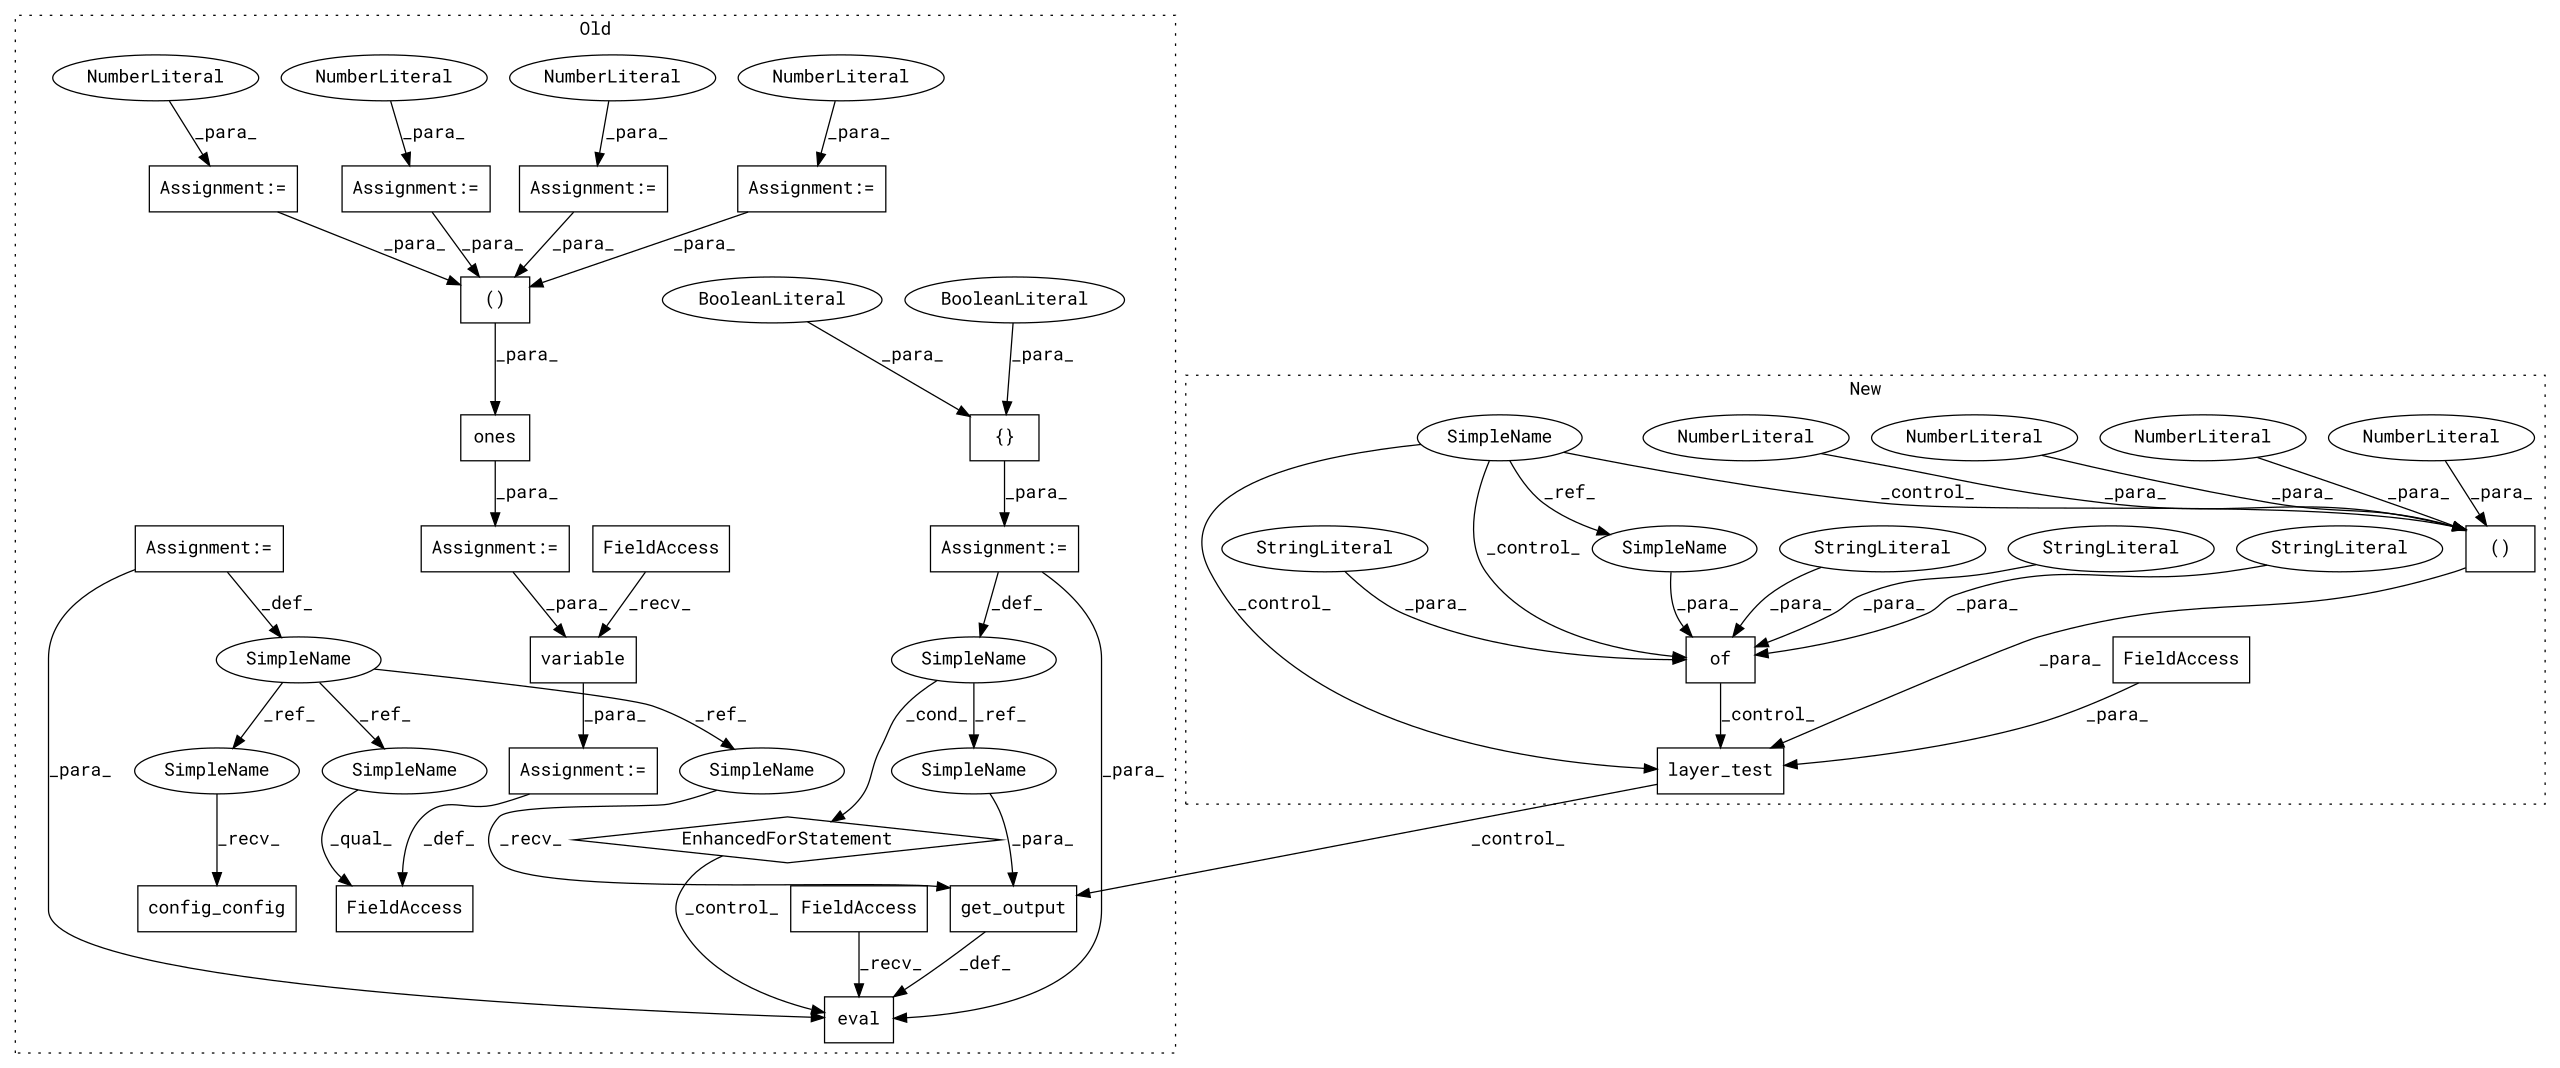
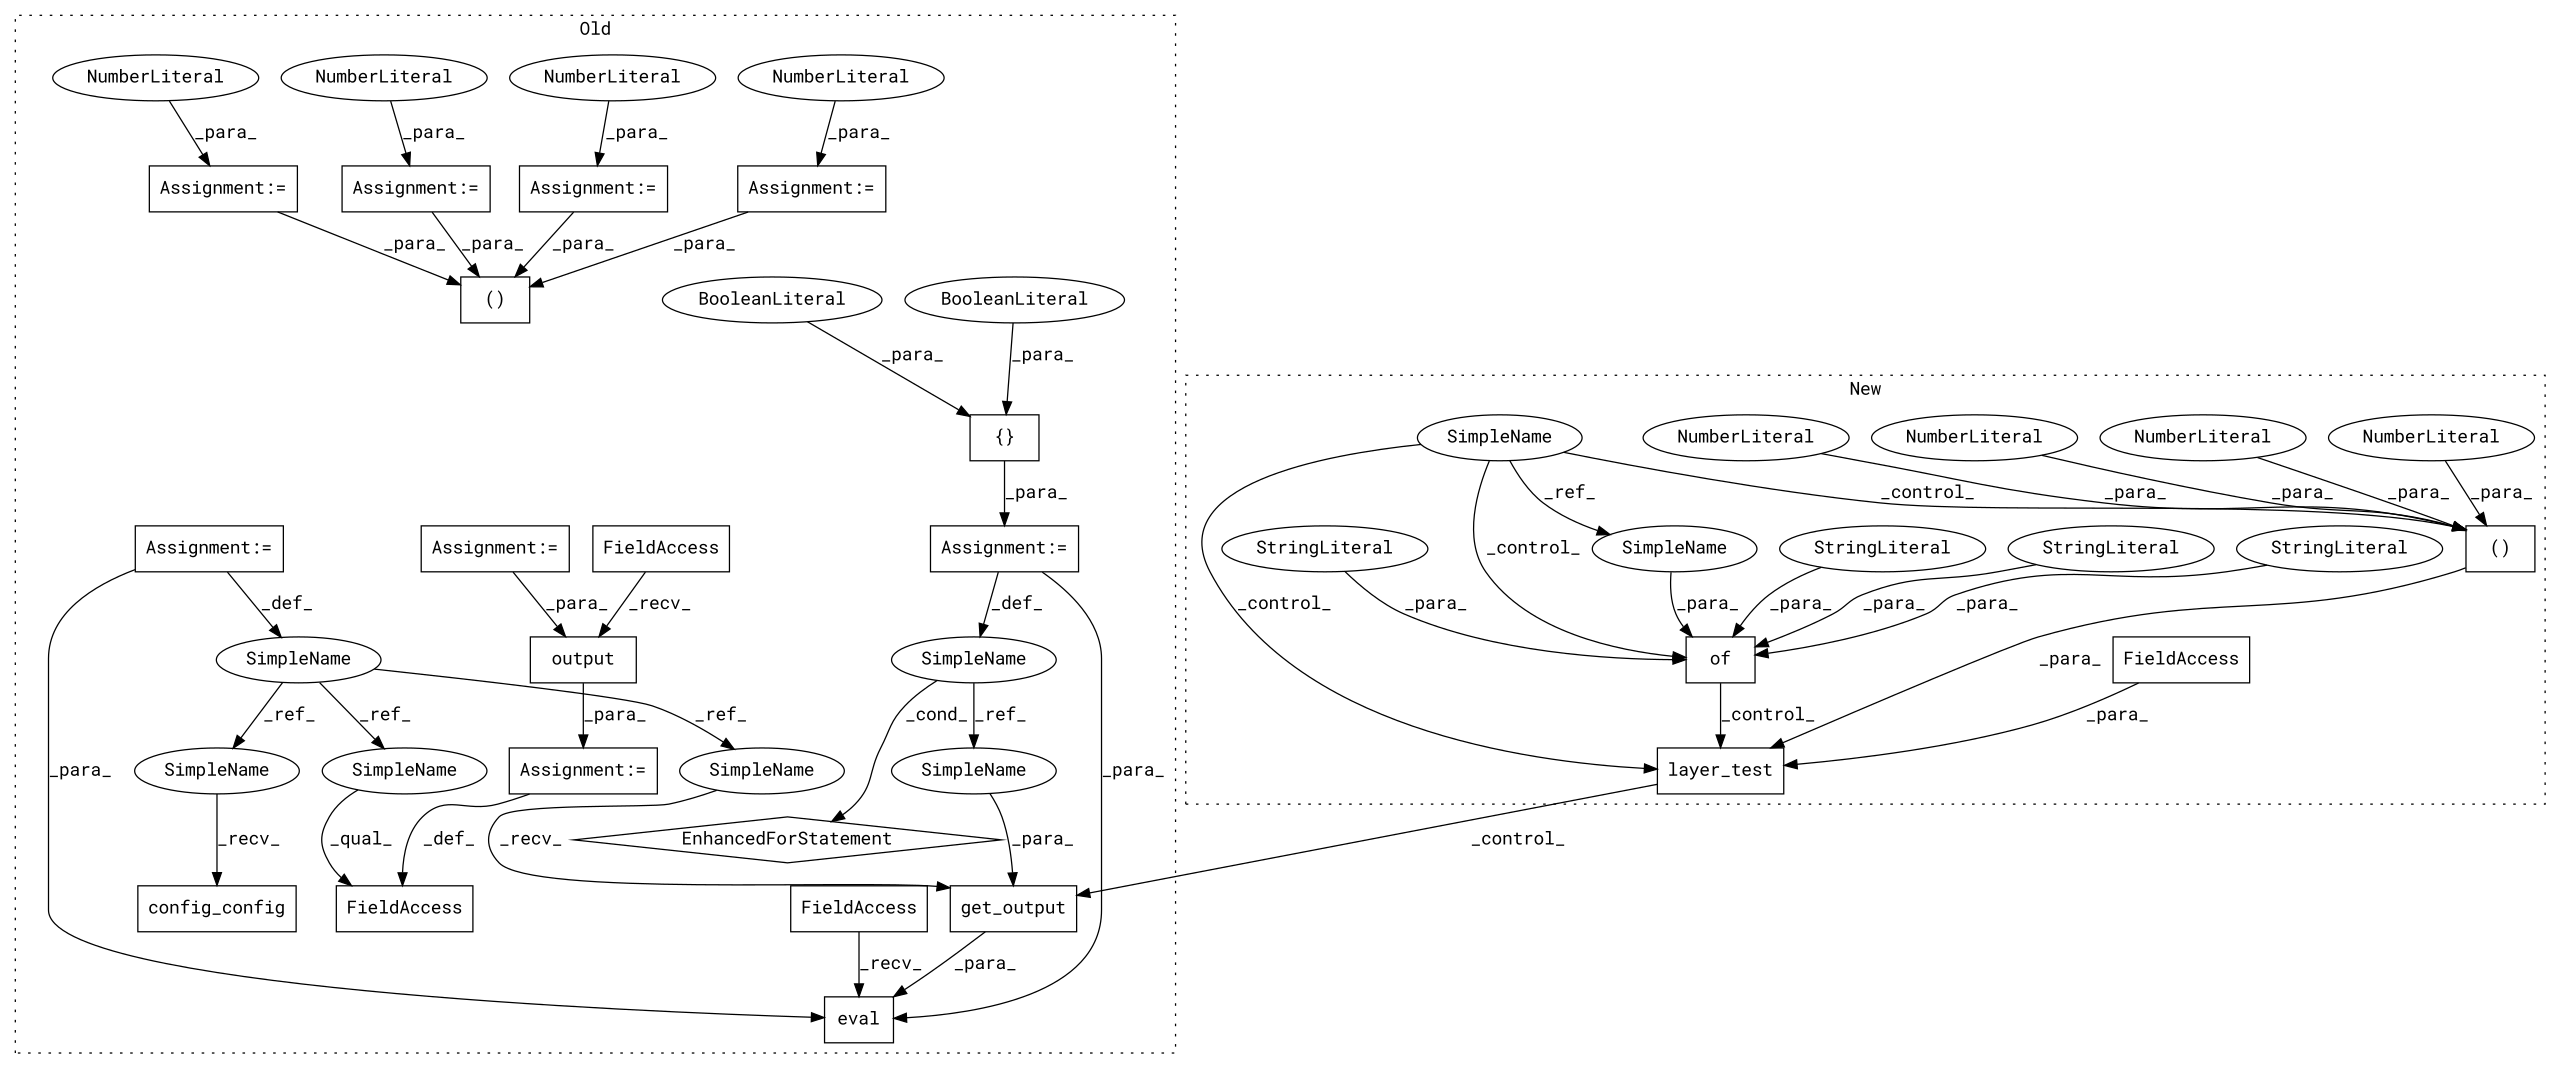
node "ones": removed
node "variable": label "variable" -> "output"
edge "EnhancedForStatement" -> "eval": removed, label "_control_"
edge "get_output" -> "eval": label "_def_" -> "_para_"
